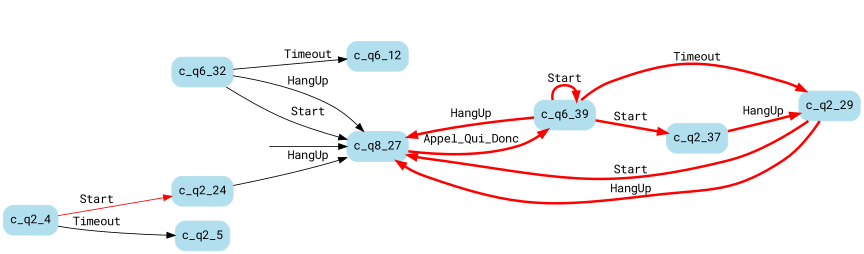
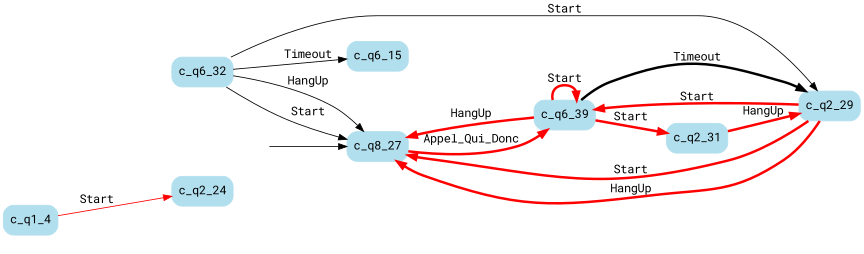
edge "c_q6_32" -> "c_q2_29": added, label "Start"
node "c_q6_12": label "c_q6_12" -> "c_q6_15"
edge "c_q6_39" -> "c_q2_29": color red -> black
edge "c_q2_29" -> "c_q6_39": added, label "Start"
node "c_q2_37": label "c_q2_37" -> "c_q2_31"
edge "c_q2_24" -> "c_q8_27": removed, label "HangUp"
node "c_q2_4": label "c_q2_4" -> "c_q1_4"
node "c_q2_5": removed
